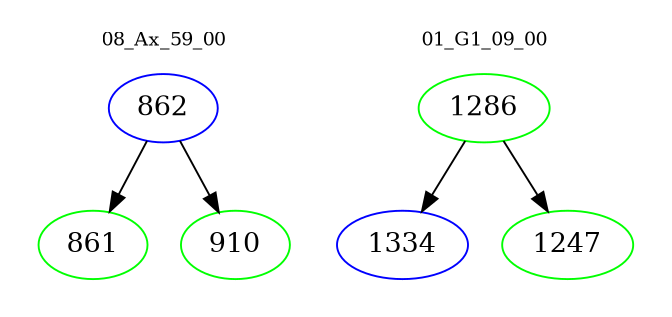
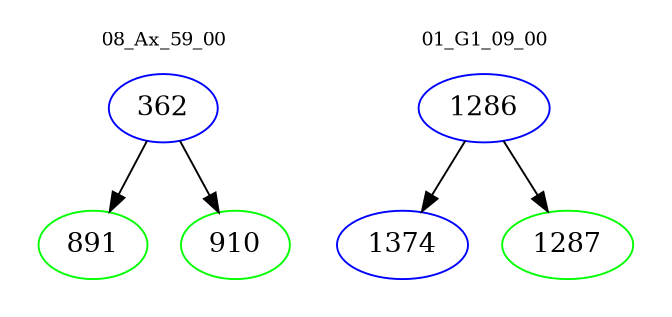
node "862": label "862" -> "362"
node "1286": color green -> blue
node "861": label "861" -> "891"
node "1334": label "1334" -> "1374"
node "1247": label "1247" -> "1287"
